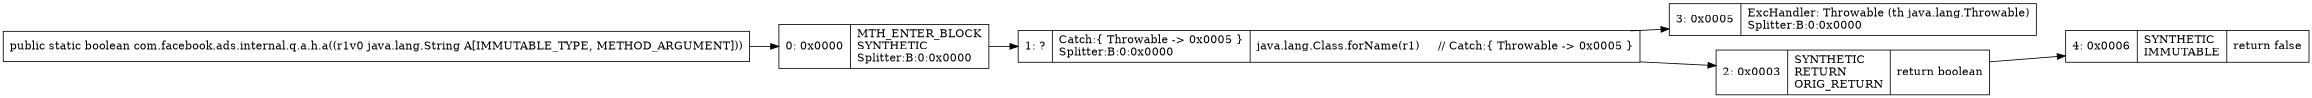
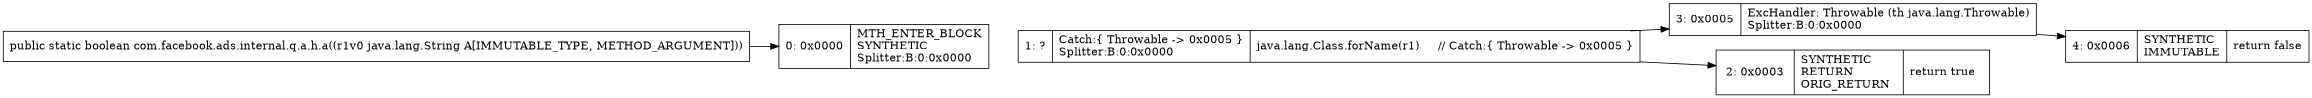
edge "0: 0x0000" -> "1: ?": removed
edge "2: 0x0003" -> "4: 0x0006": now "3: 0x0005" -> "4: 0x0006"
node "2: 0x0003": text "return boolean" -> "return true"
